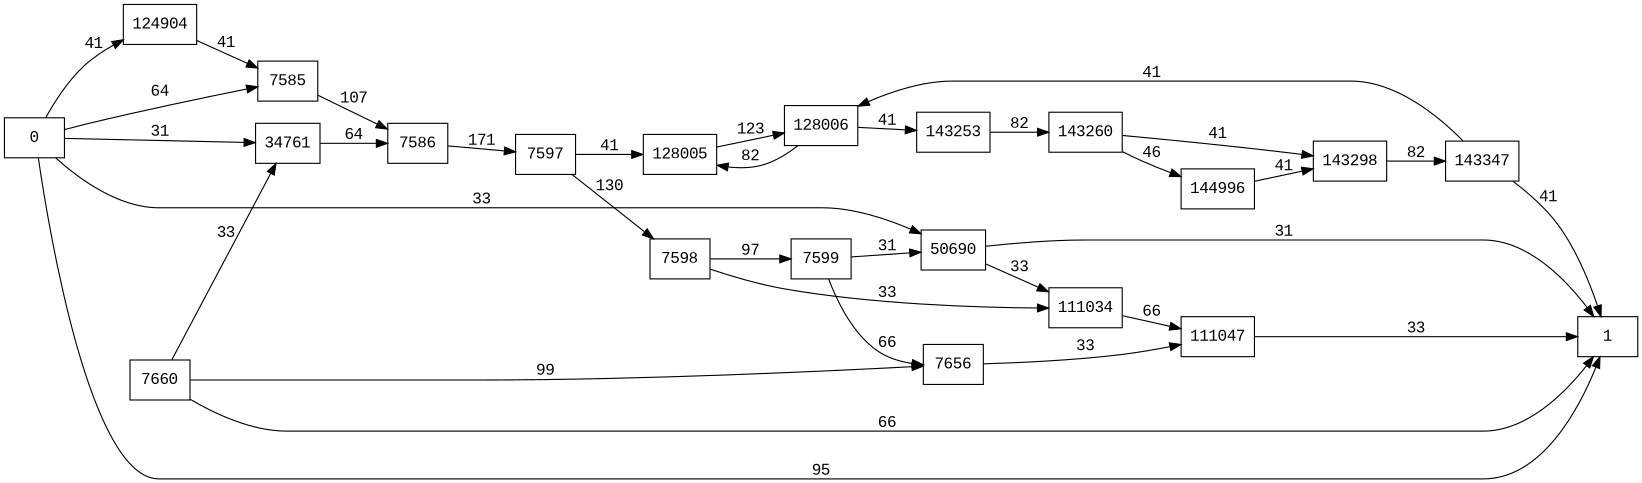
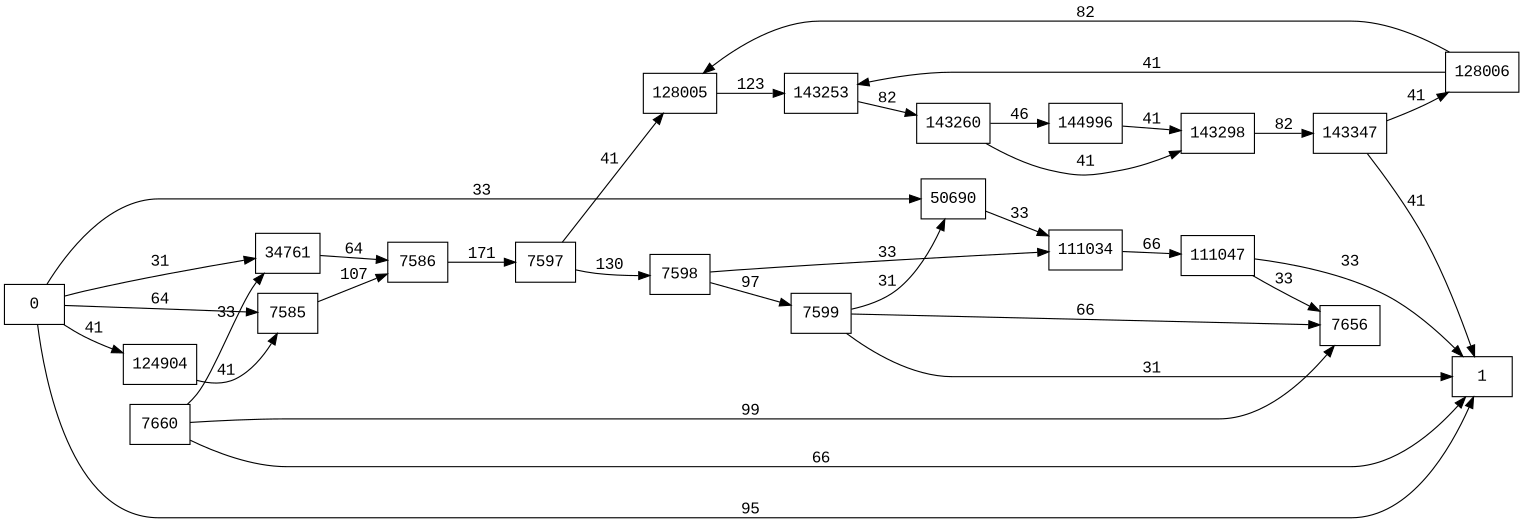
edge "128005" -> "128006": now "128005" -> "143253"
edge "50690" -> "1": now "7599" -> "1"
edge "7656" -> "111047": reversed
